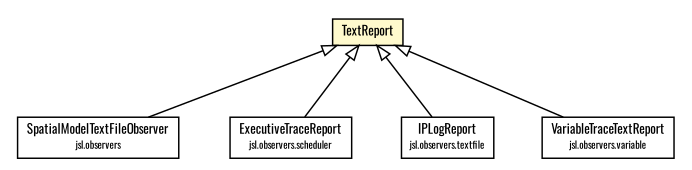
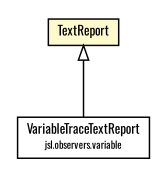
node "SpatialModelTextFileObserver": removed
node "ExecutiveTraceReport": removed
node "IPLogReport": removed
